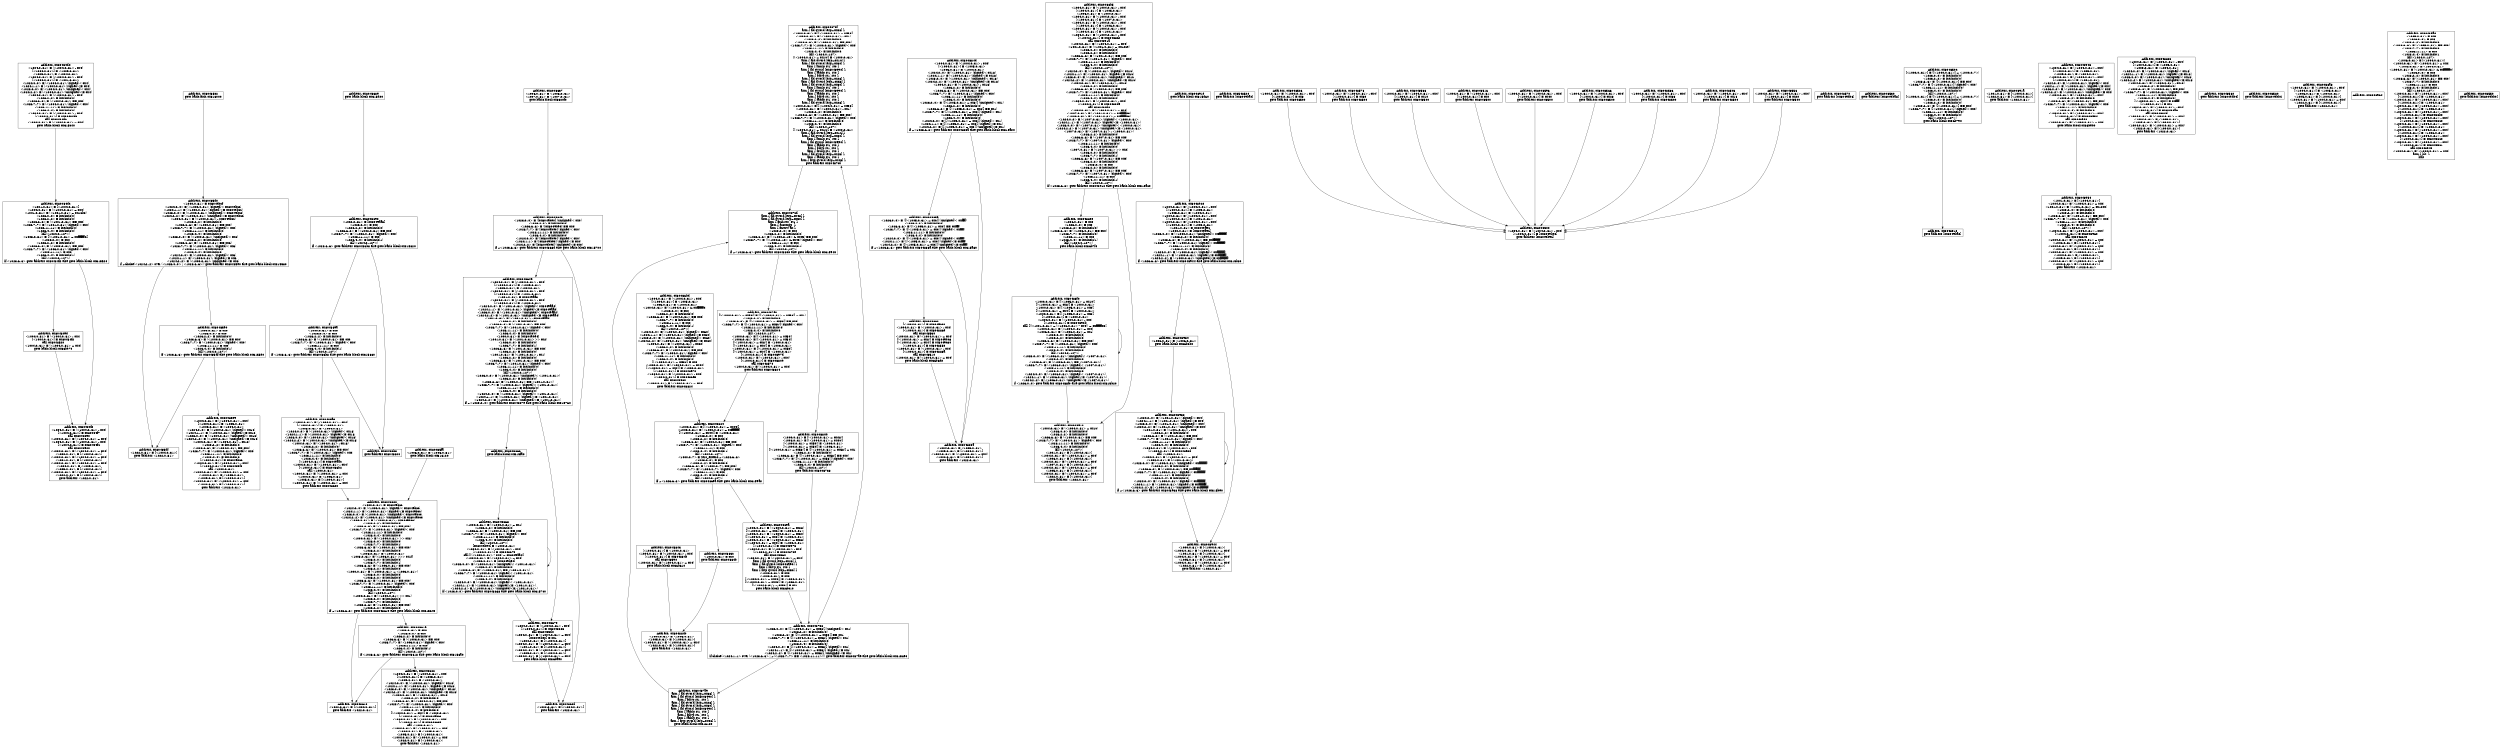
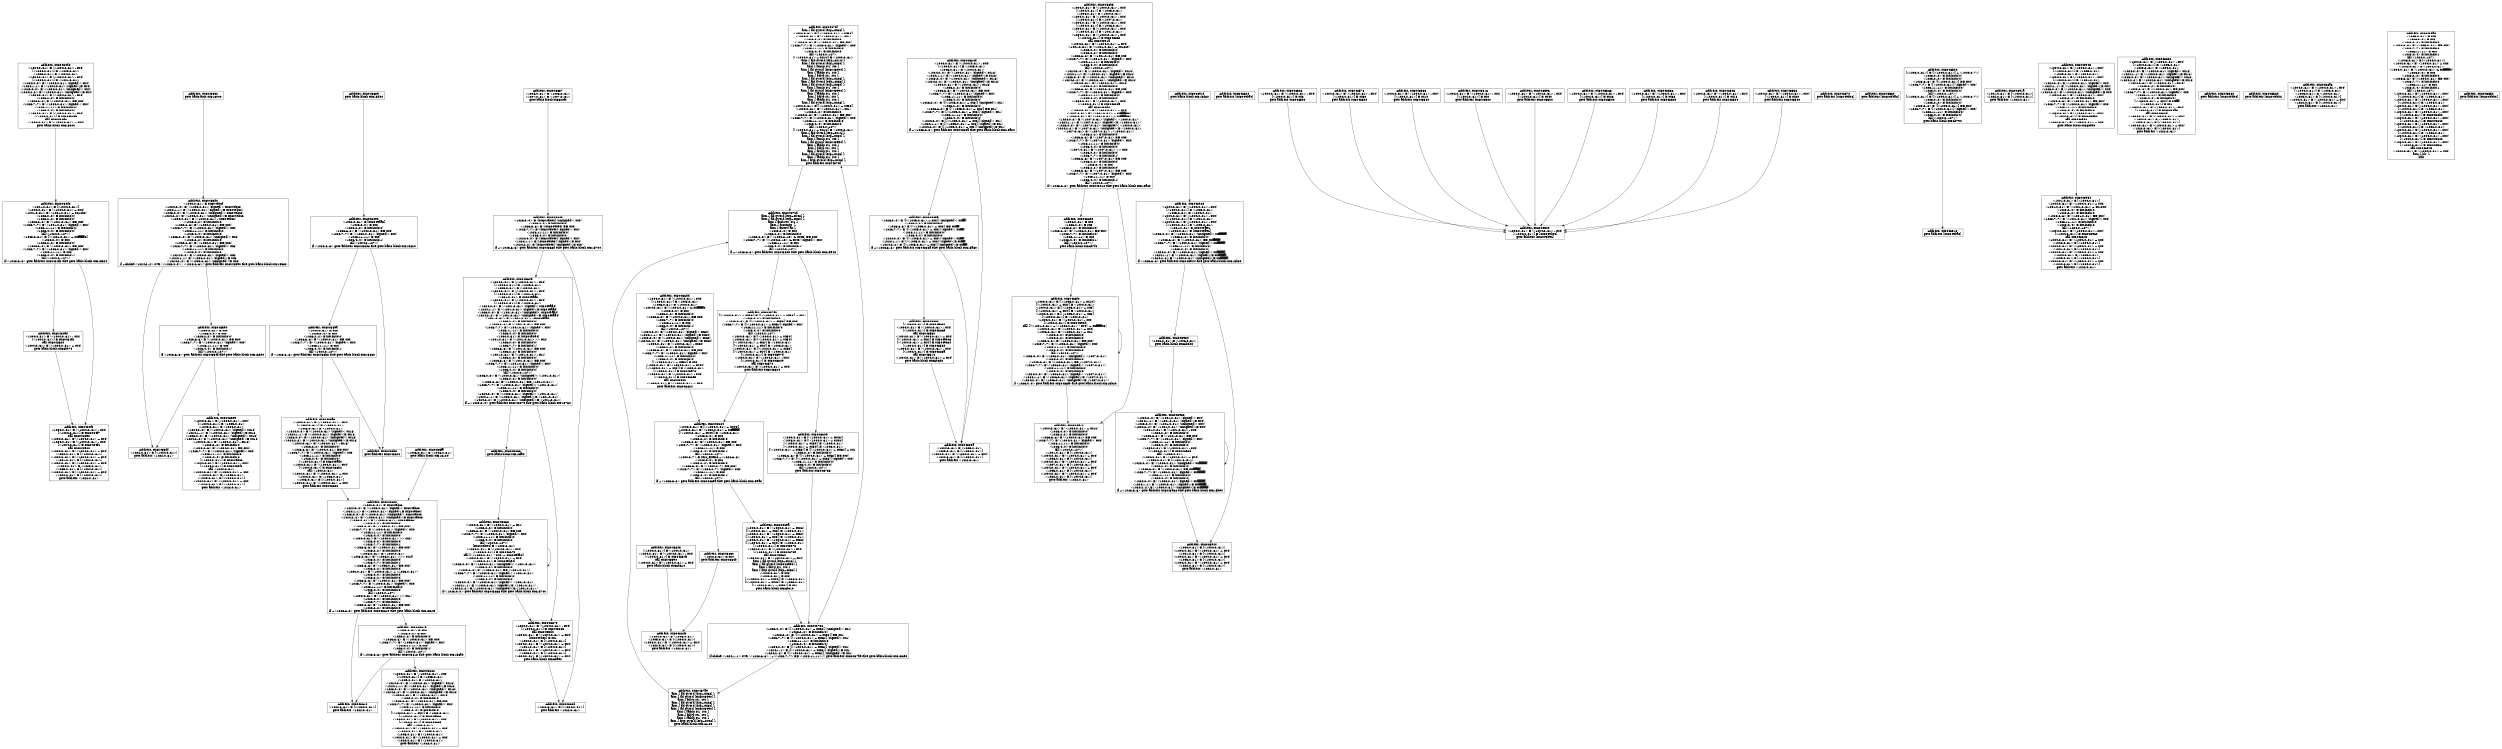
node "Address: 0x8048964": removed
